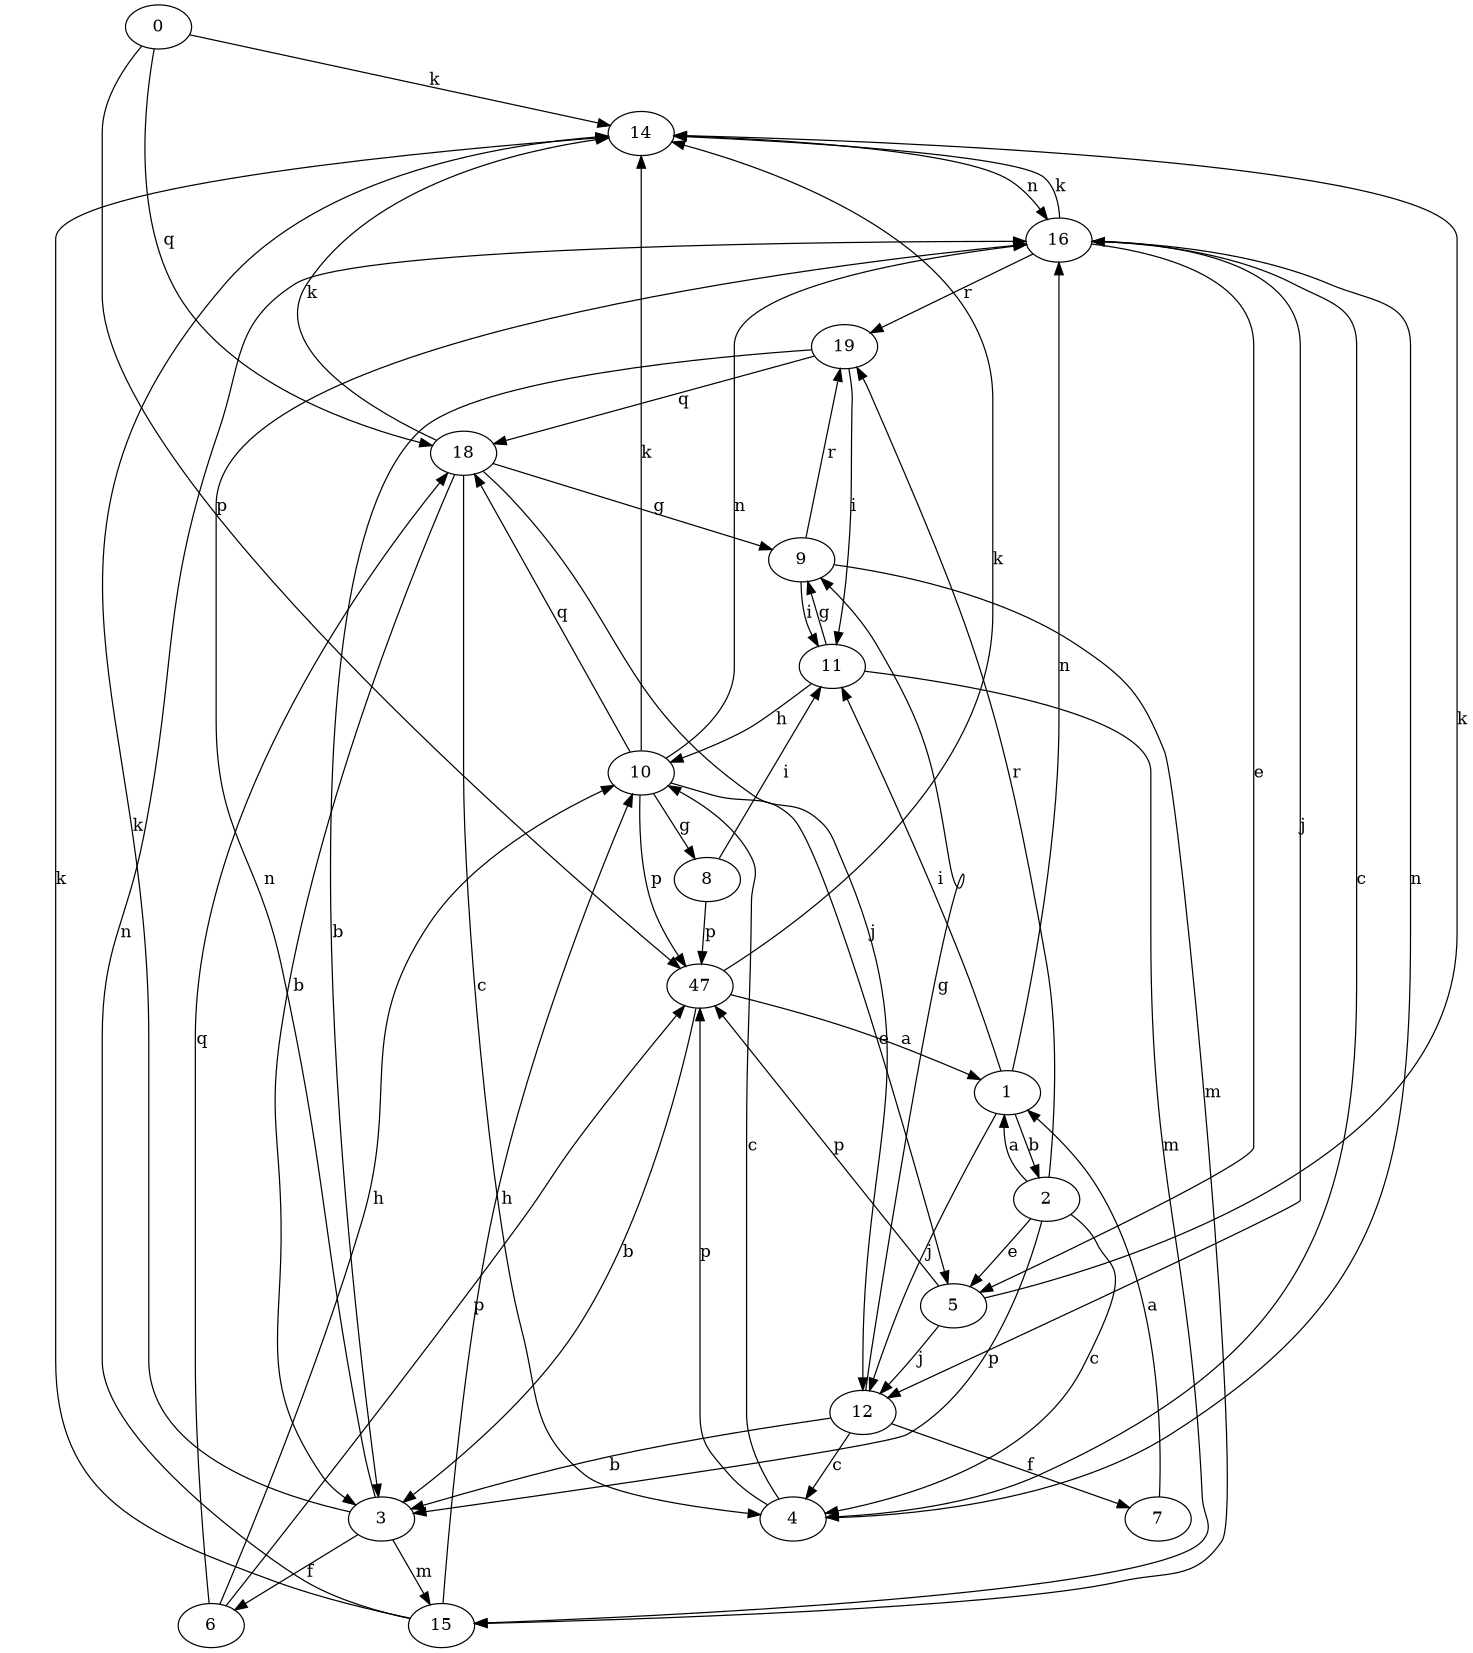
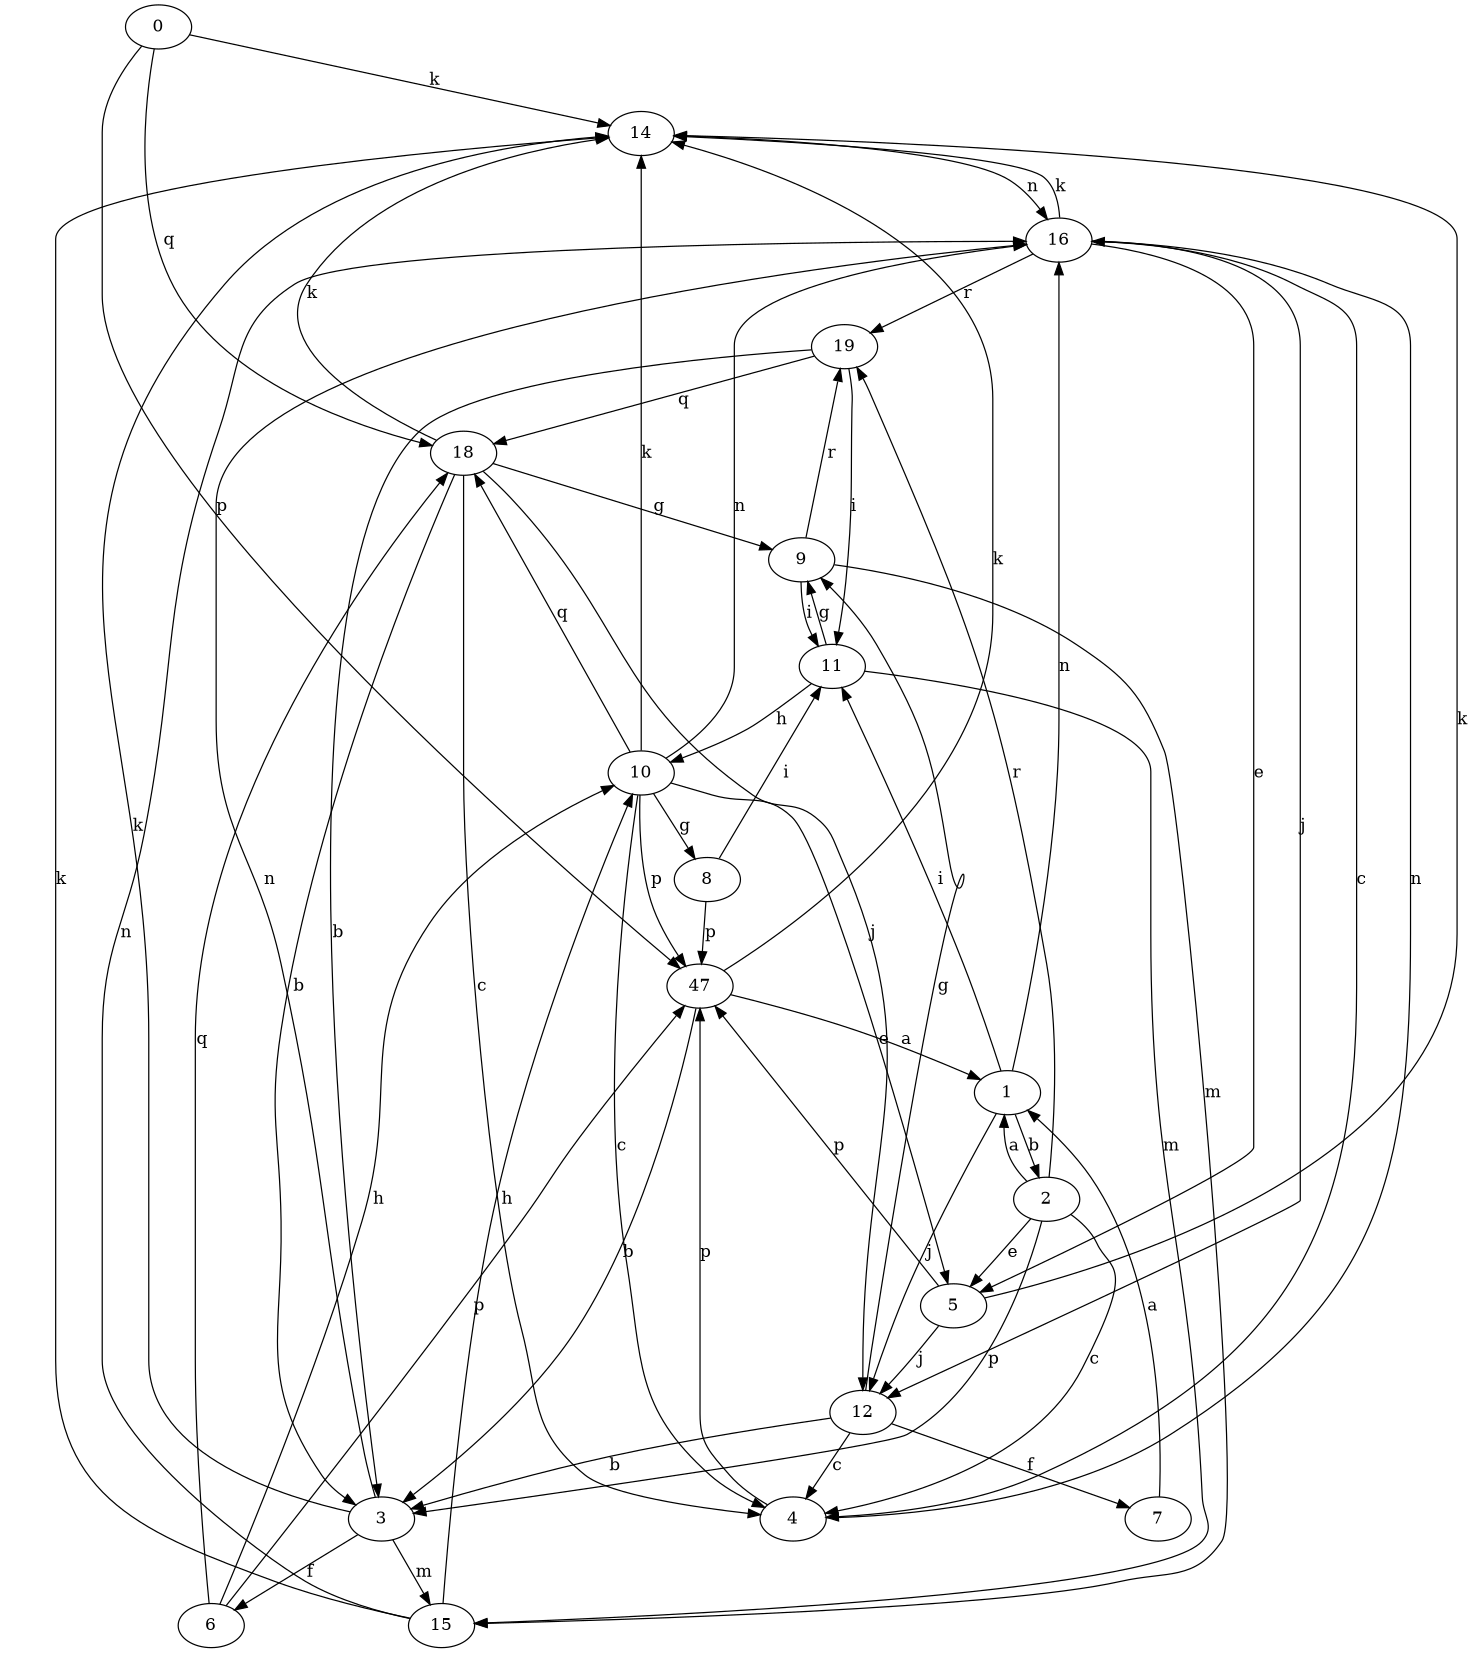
edge "4" -> "10": reversed
